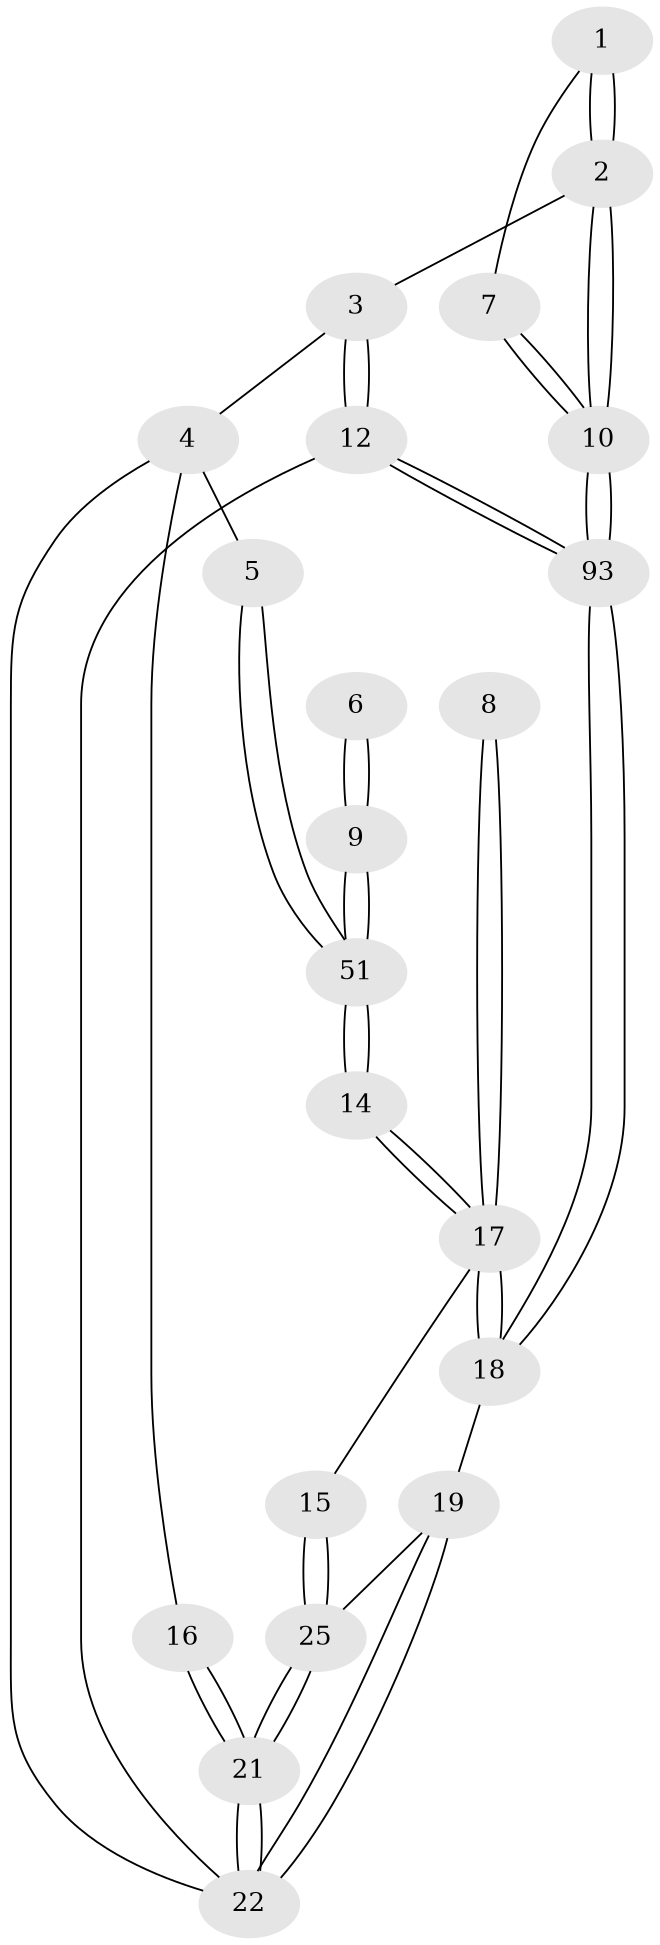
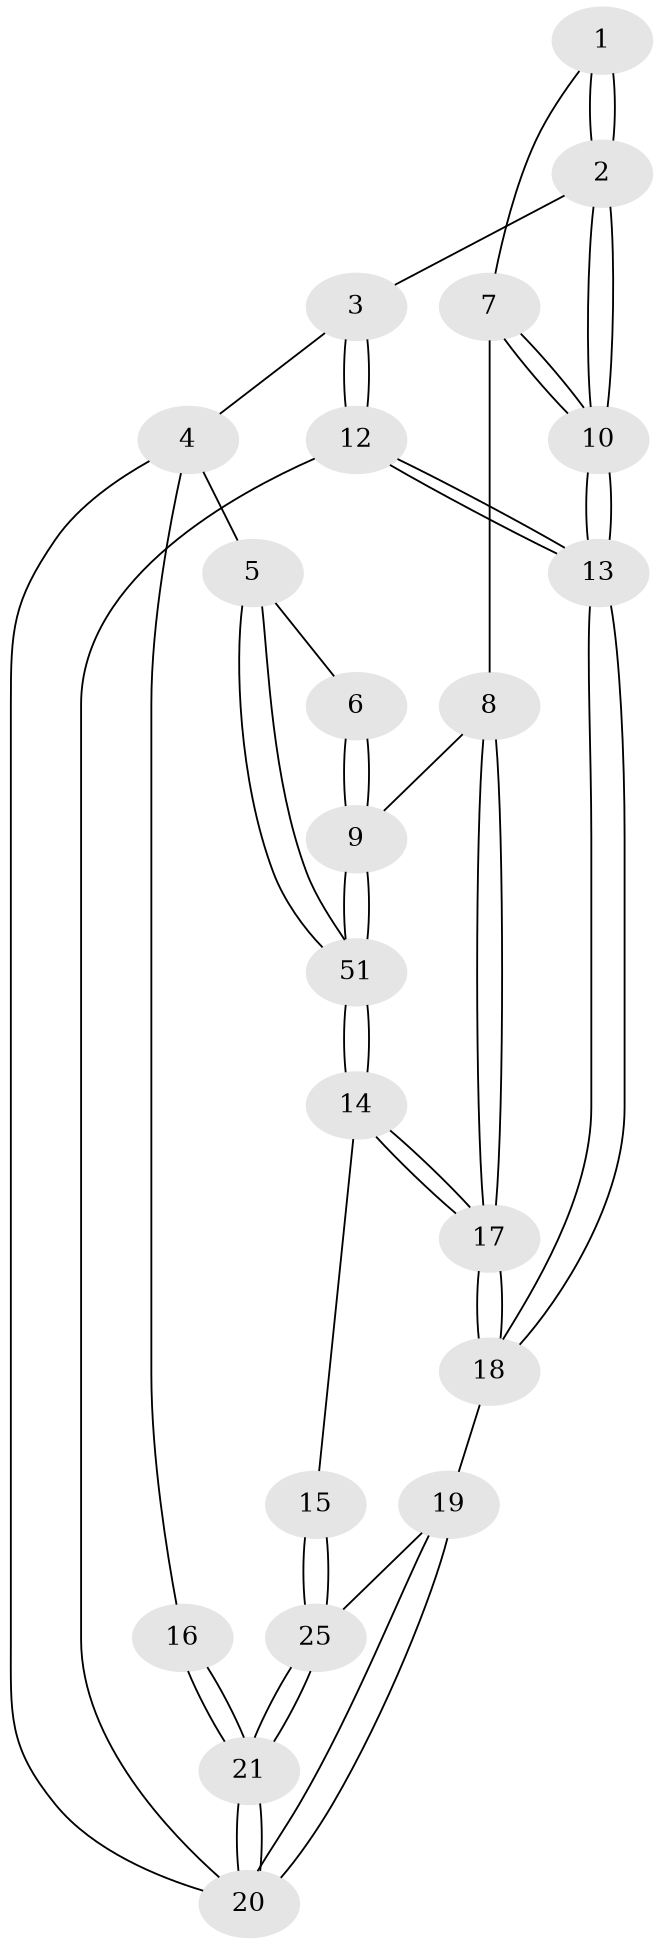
edge "7" -- "8": added
node "93": label "93" -> "13"
edge "5" -- "6": added
edge "8" -- "9": added
edge "17" -- "15": now "14" -- "15"
node "22": label "22" -> "20"
